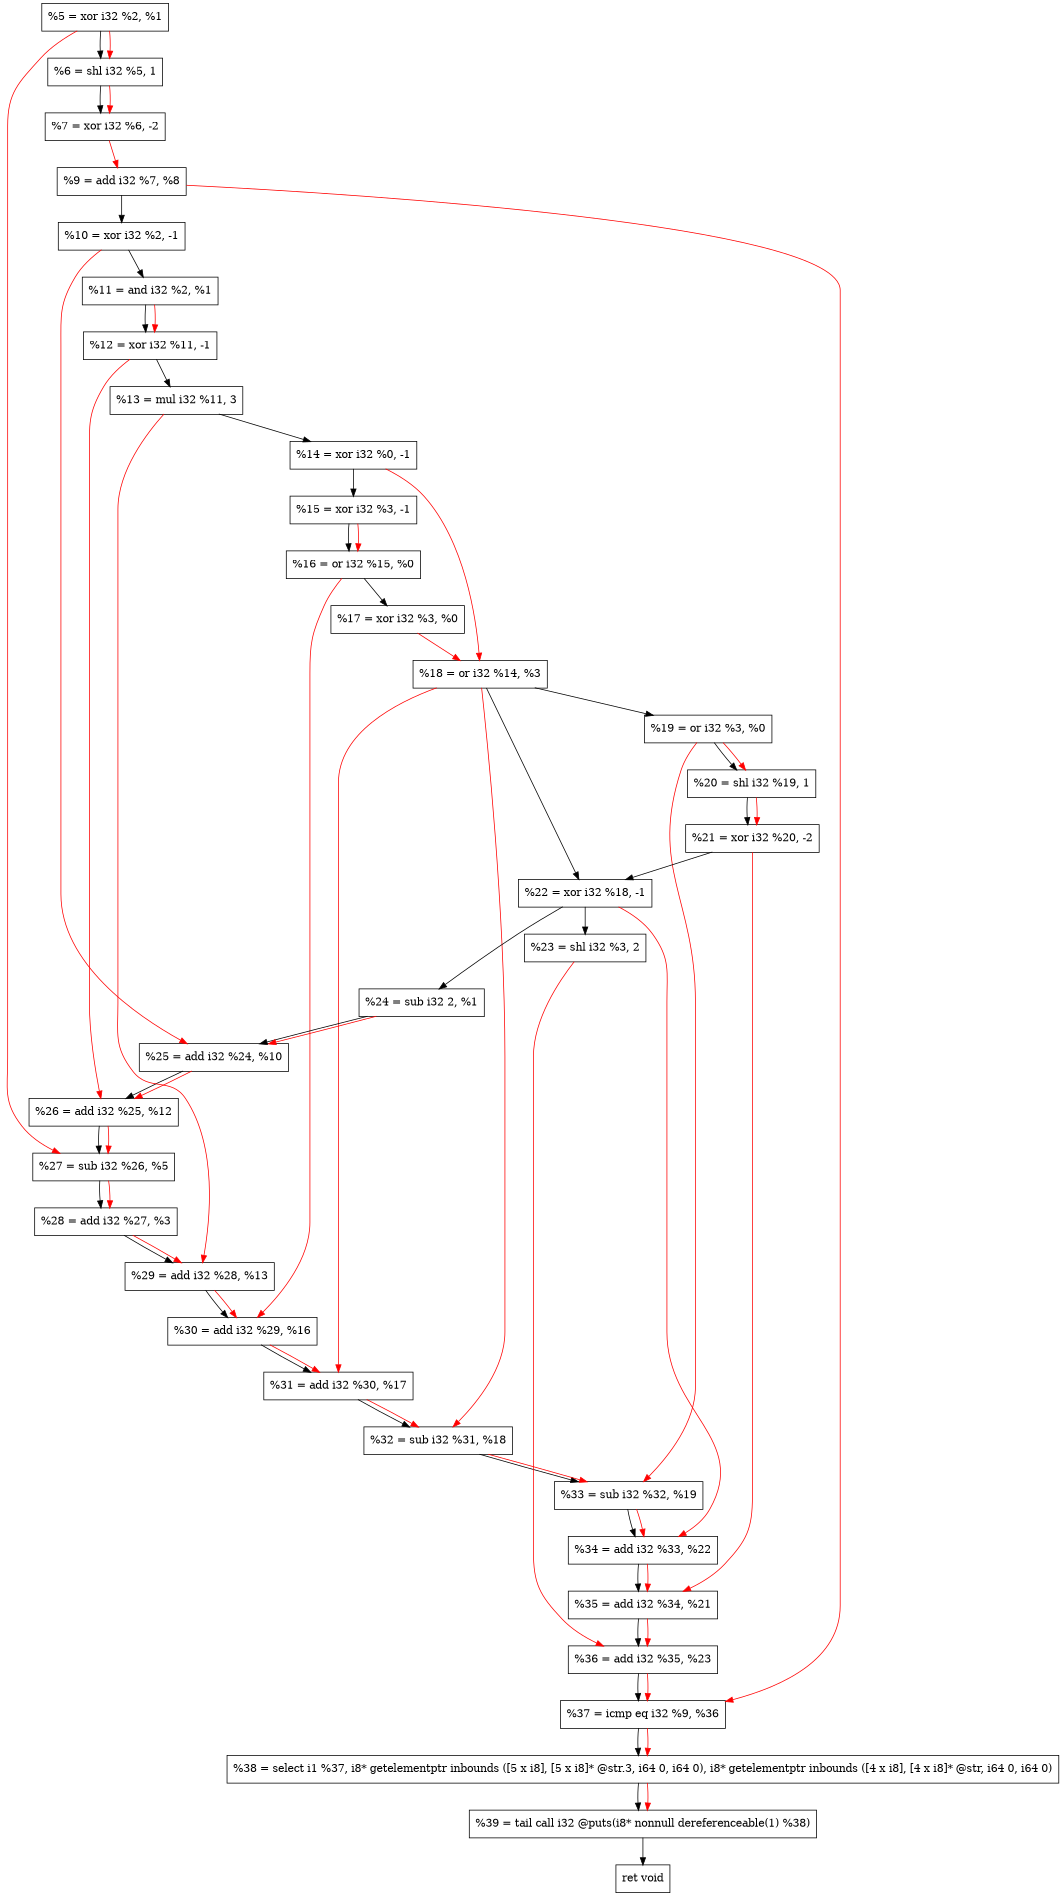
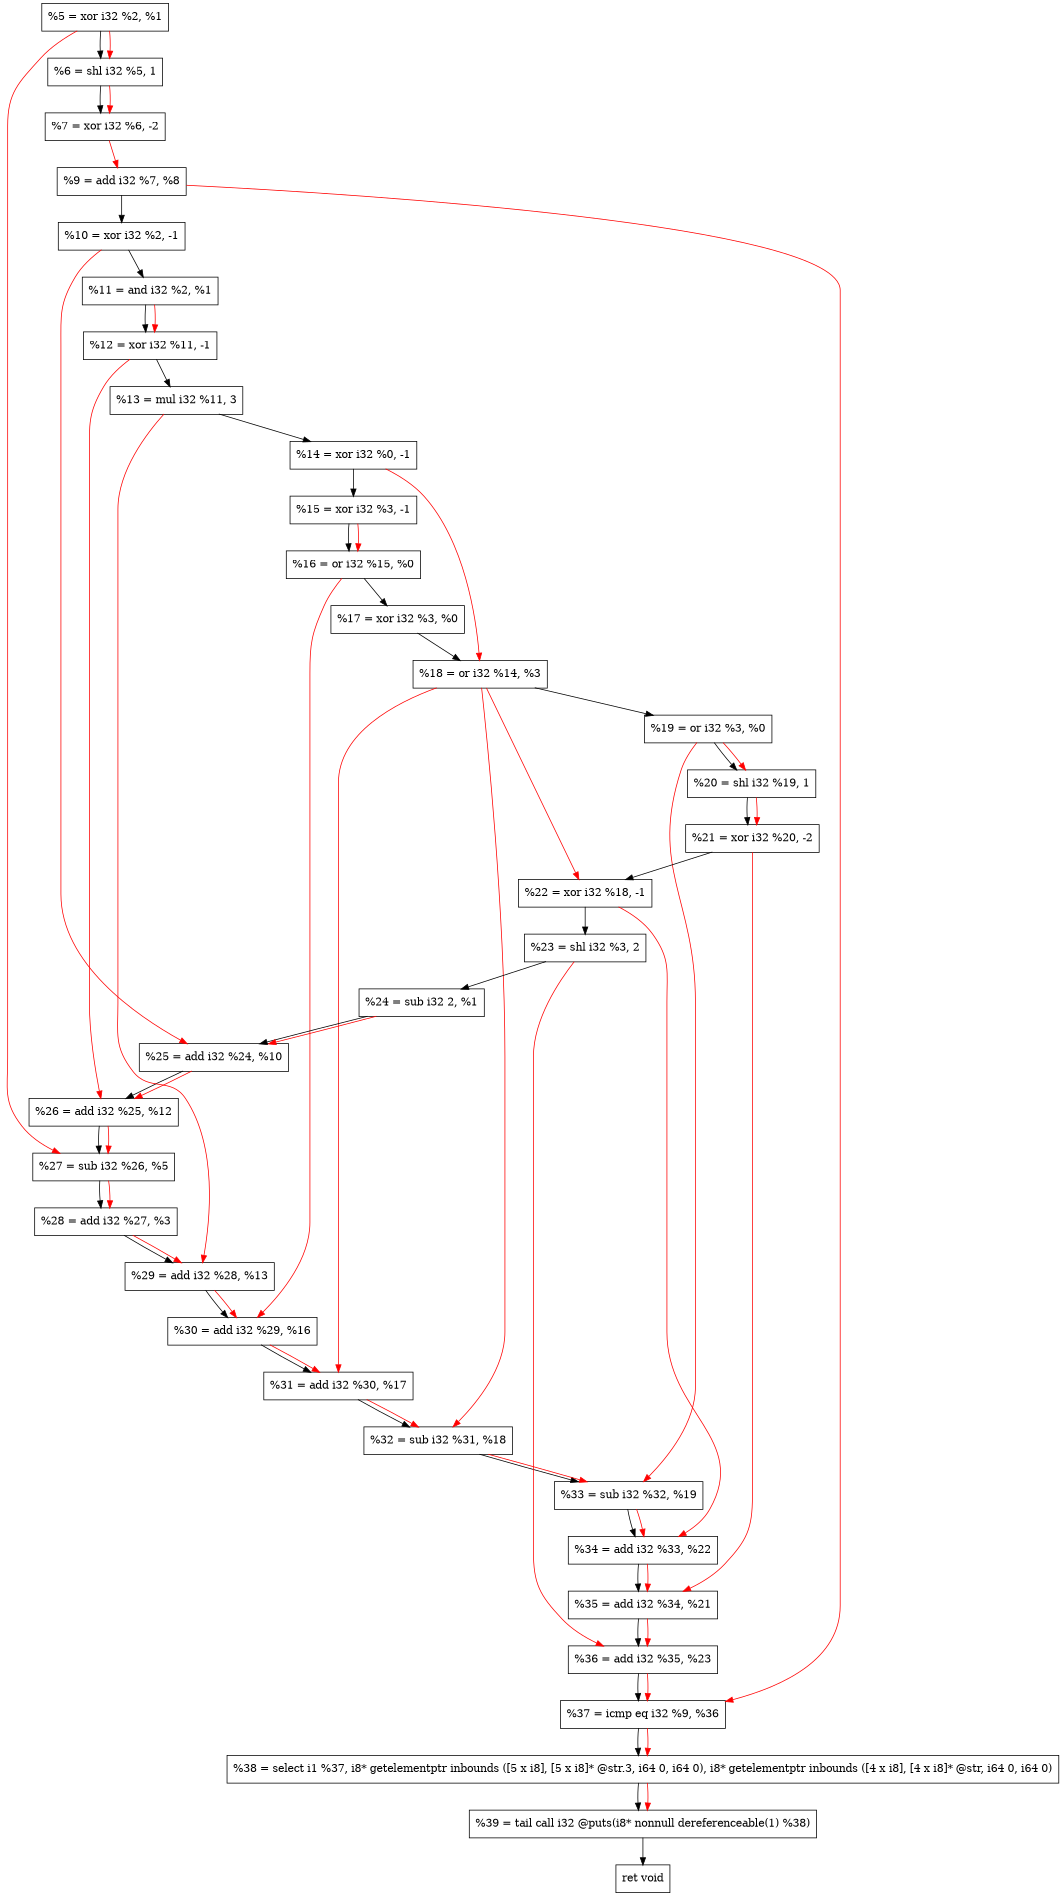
edge "%17 = xor i32 %3, %0" -> "%18 = or i32 %14, %3": color red -> black
edge "%18 = or i32 %14, %3" -> "%22 = xor i32 %18, -1": color black -> red
edge "%22 = xor i32 %18, -1" -> "%24 = sub i32 2, %1": now "%23 = shl i32 %3, 2" -> "%24 = sub i32 2, %1"
